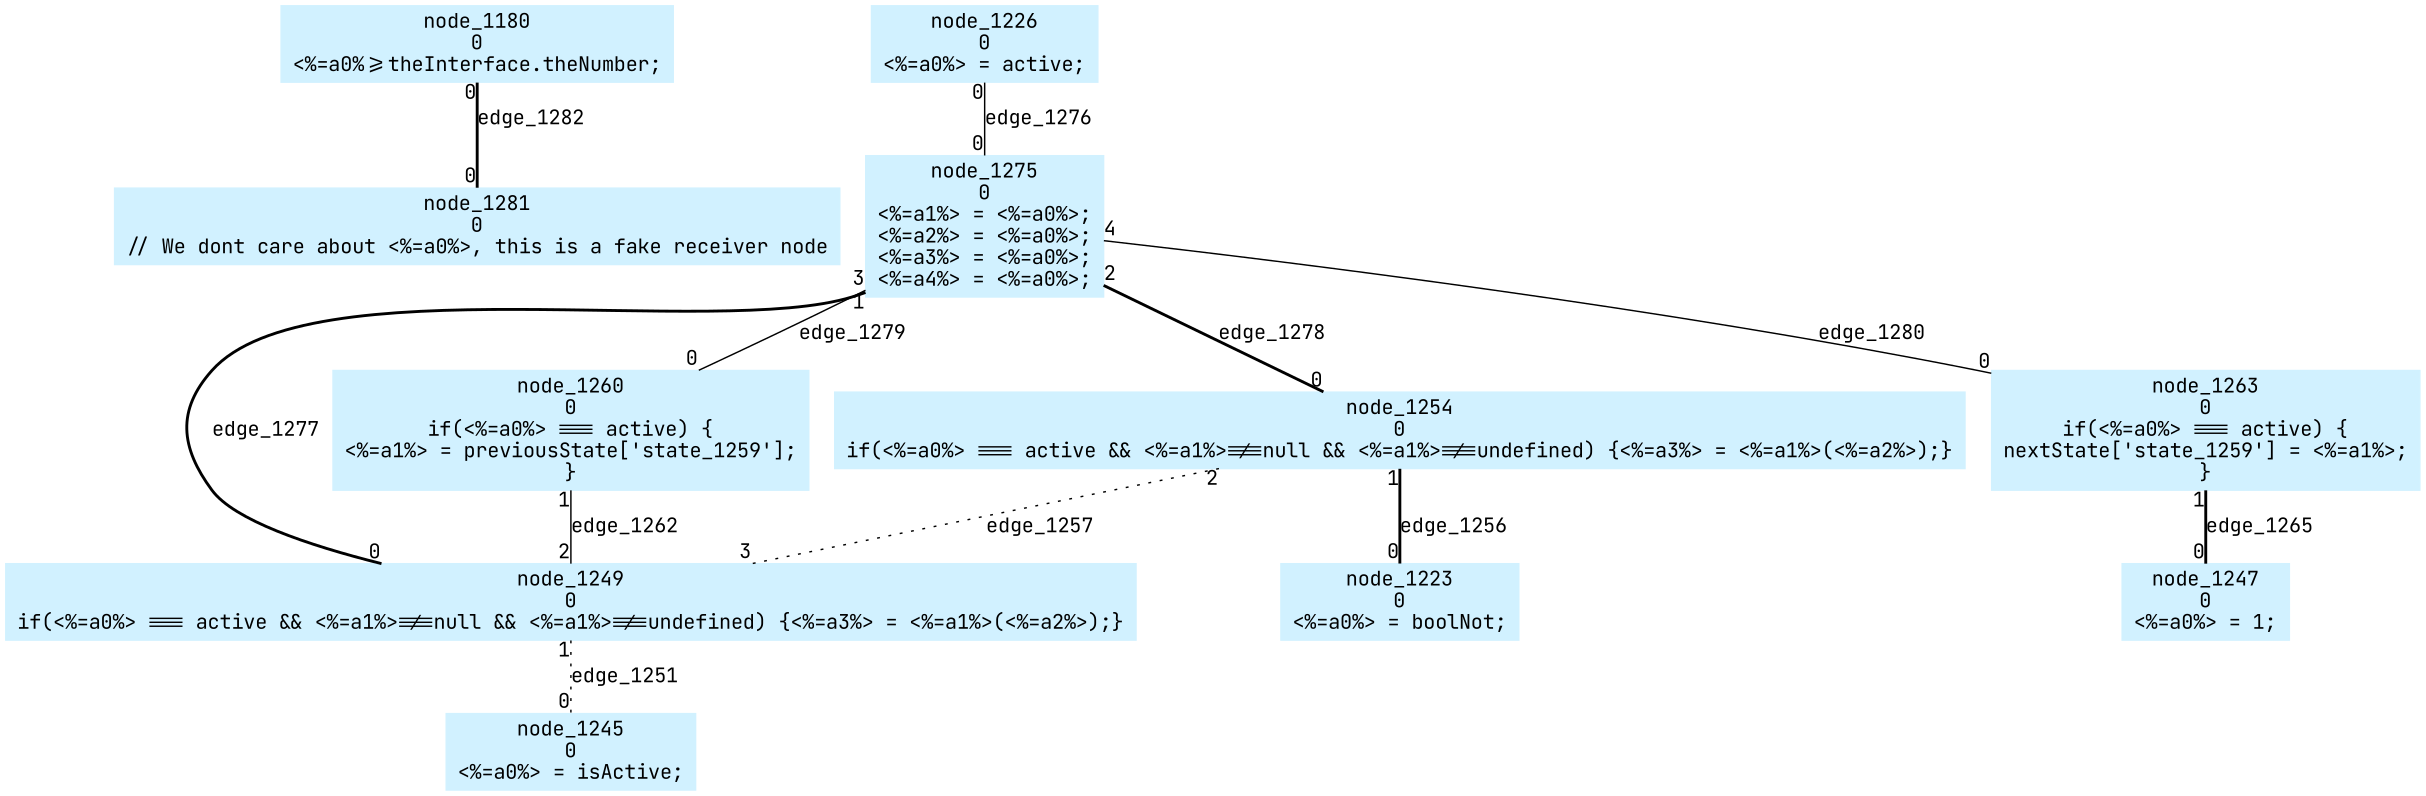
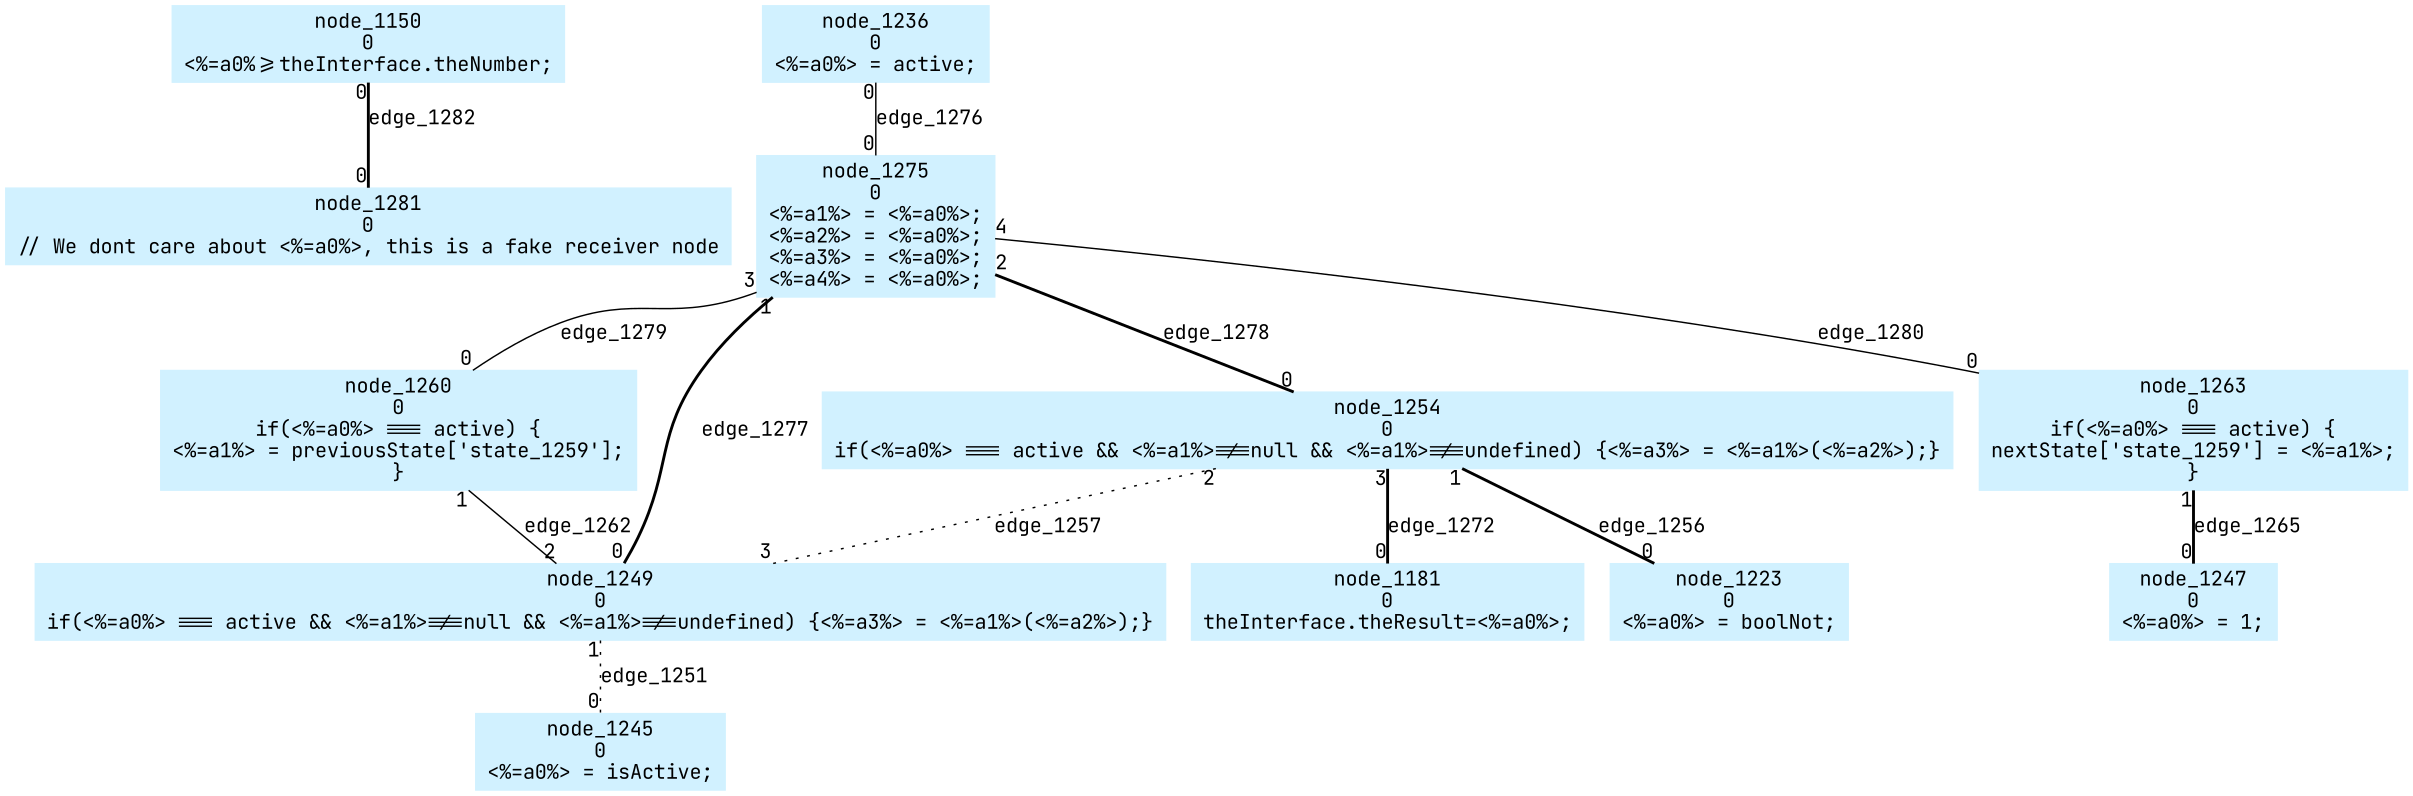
node "node_1180 0 <%=a0%>=theInterface.theNumber;": label "node_1180 0 <%=a0%>=theInterface.theNumber;" -> "node_1150 0 <%=a0%>=theInterface.theNumber;"
node "node_1226 0 <%=a0%> = active;": label "node_1226 0 <%=a0%> = active;" -> "node_1236 0 <%=a0%> = active;"
node "node_1181 0 theInterface.theResult=<%=a0%>;": added
